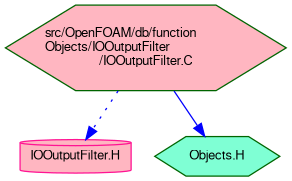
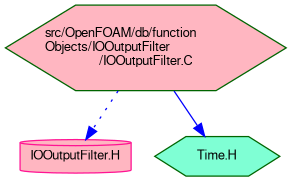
node "Objects.H": label "Objects.H" -> "Time.H"
